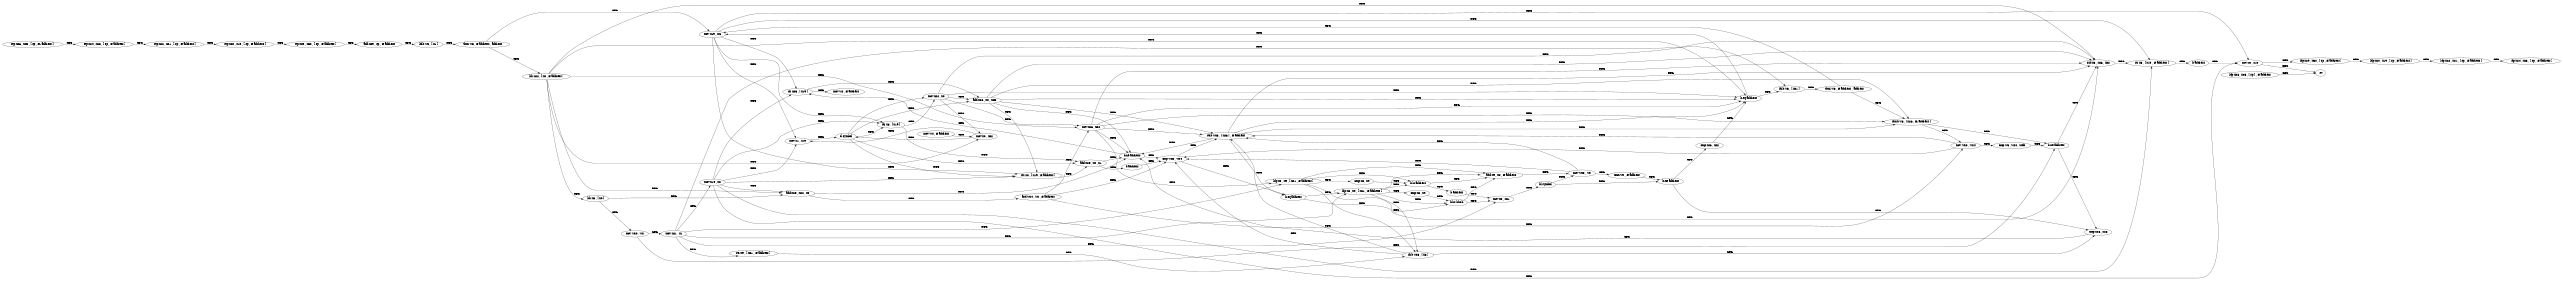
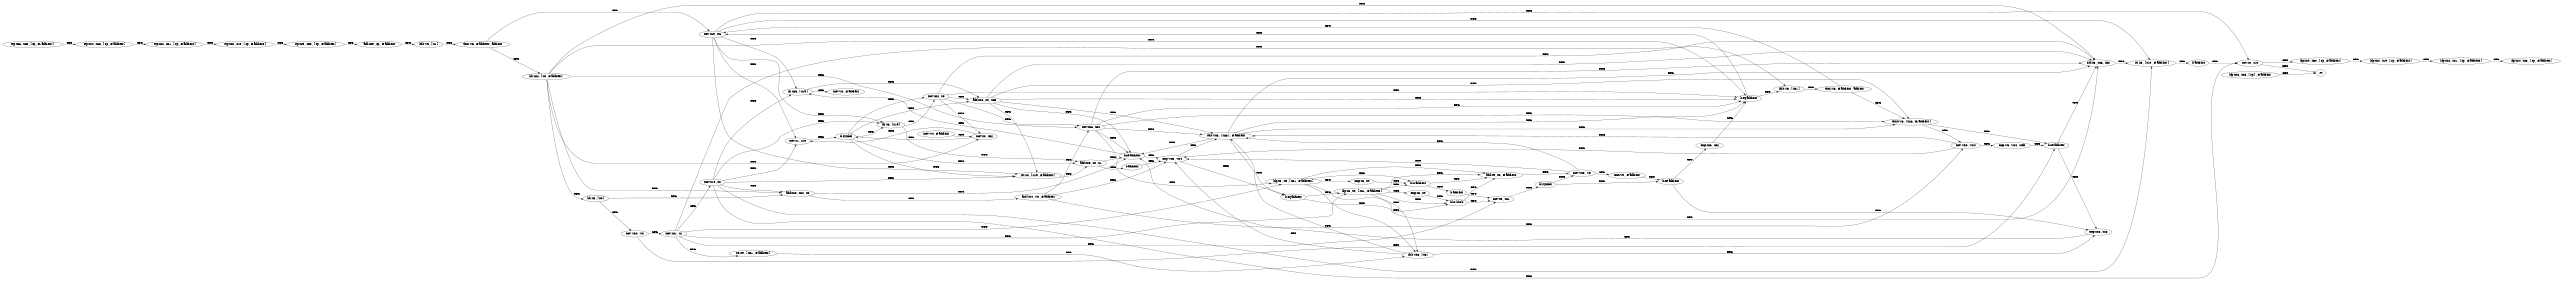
edge "ldrb w23 , [ x8 ]" -> "cmp x26 , x25": label "CFG" -> "DFG"
